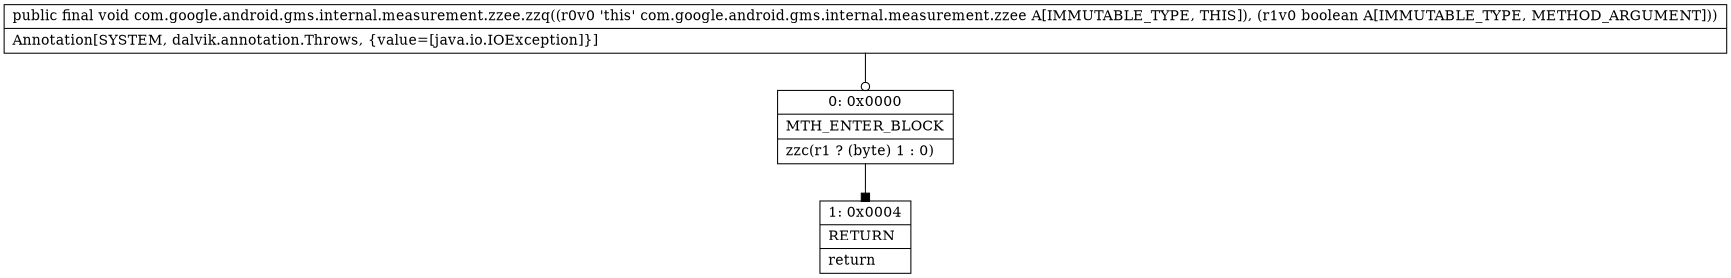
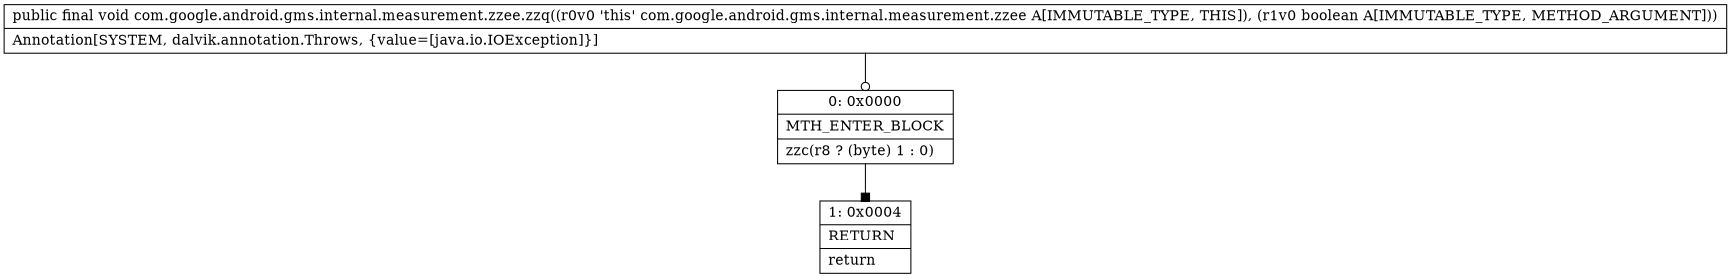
node "0: 0x0000": text "zzc(r1 ? (byte) 1 : 0)" -> "zzc(r8 ? (byte) 1 : 0)"
